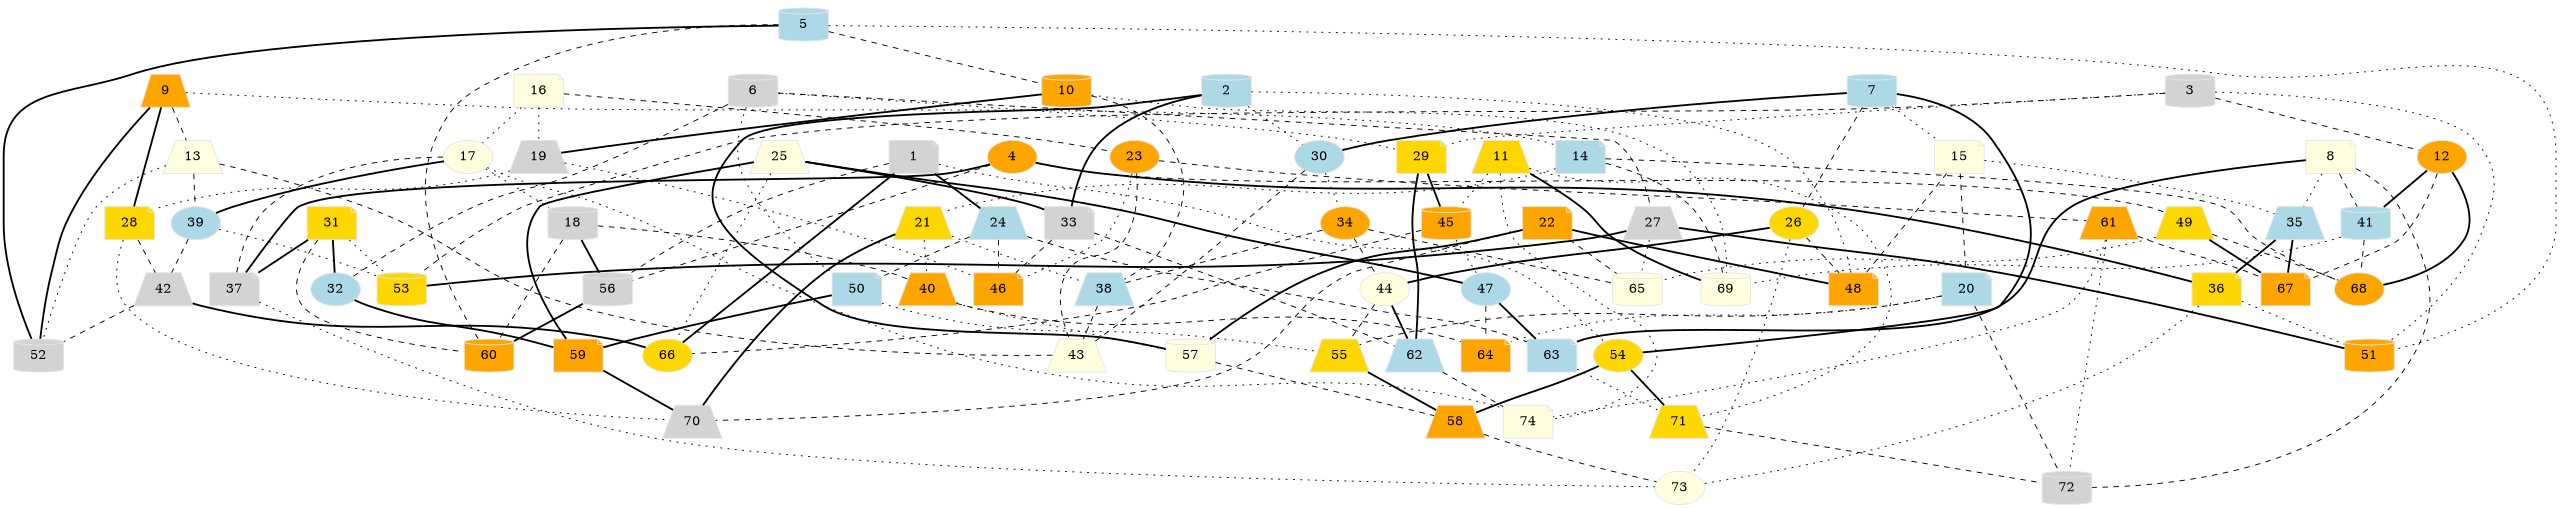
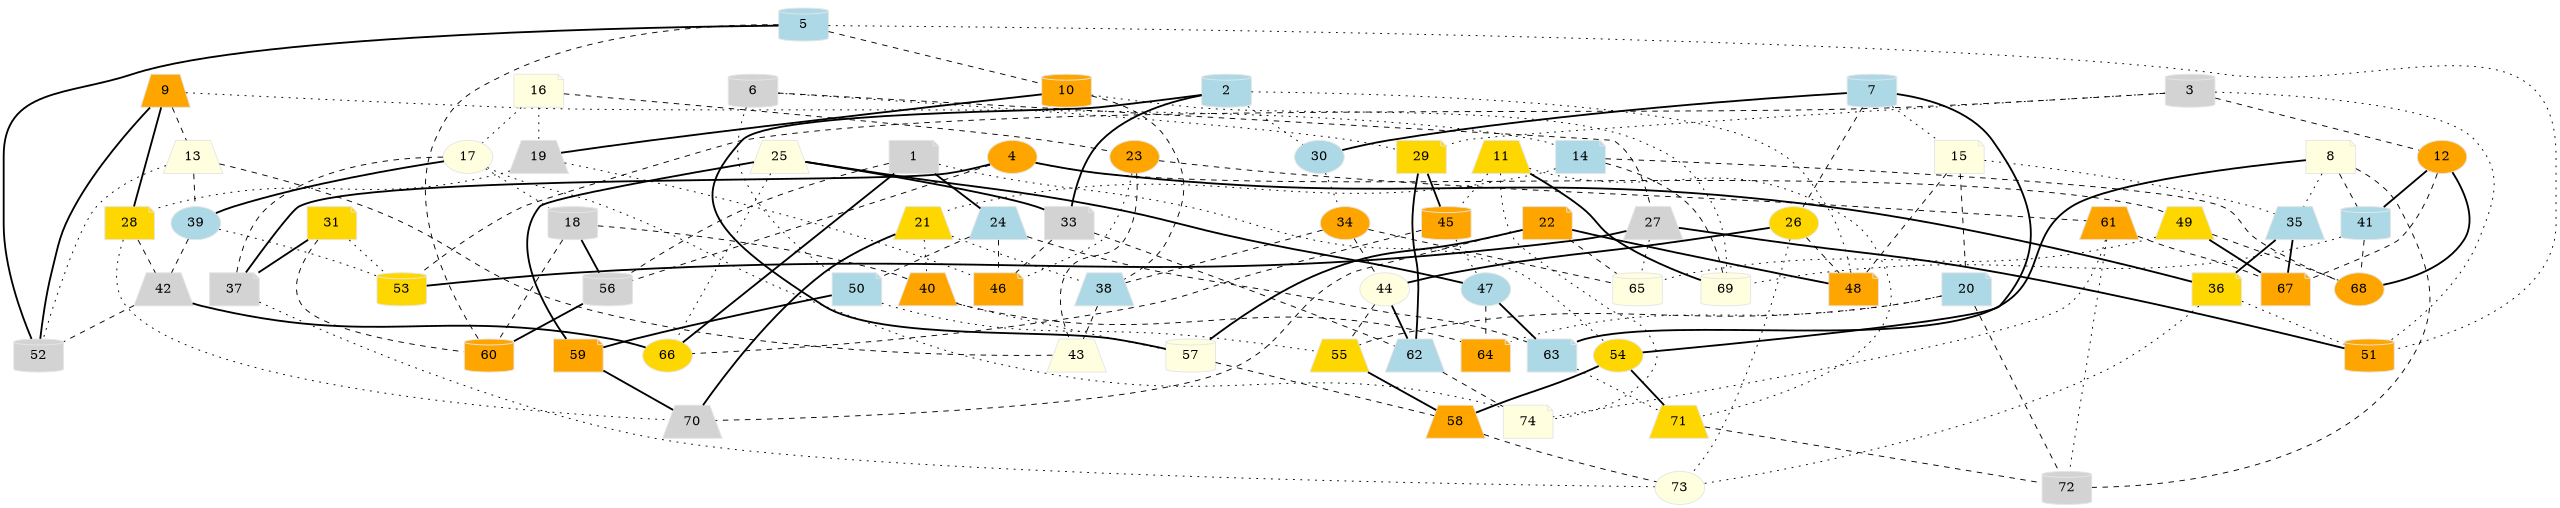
edge "30" -- "43": removed
node "32": removed
